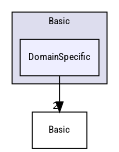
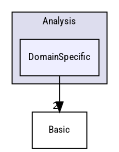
cluster "Basic": label "Basic" -> "Analysis"
